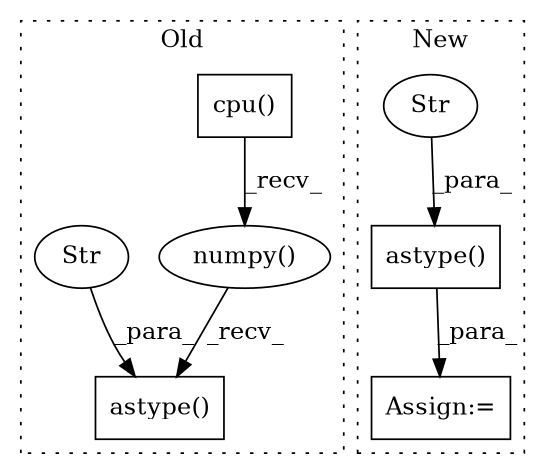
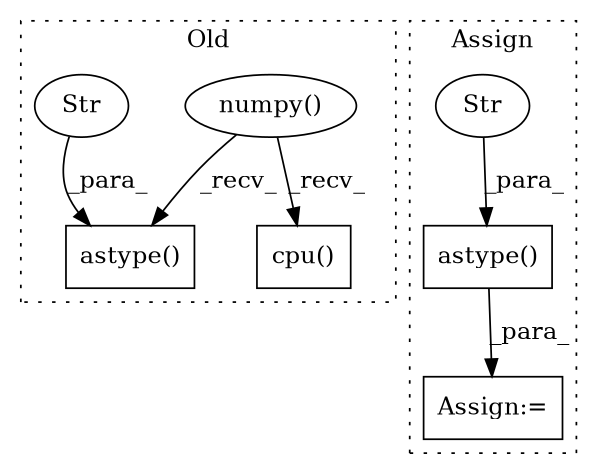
cluster "New": label "New" -> "Assign"
edge "cpu()" -> "numpy()": reversed
